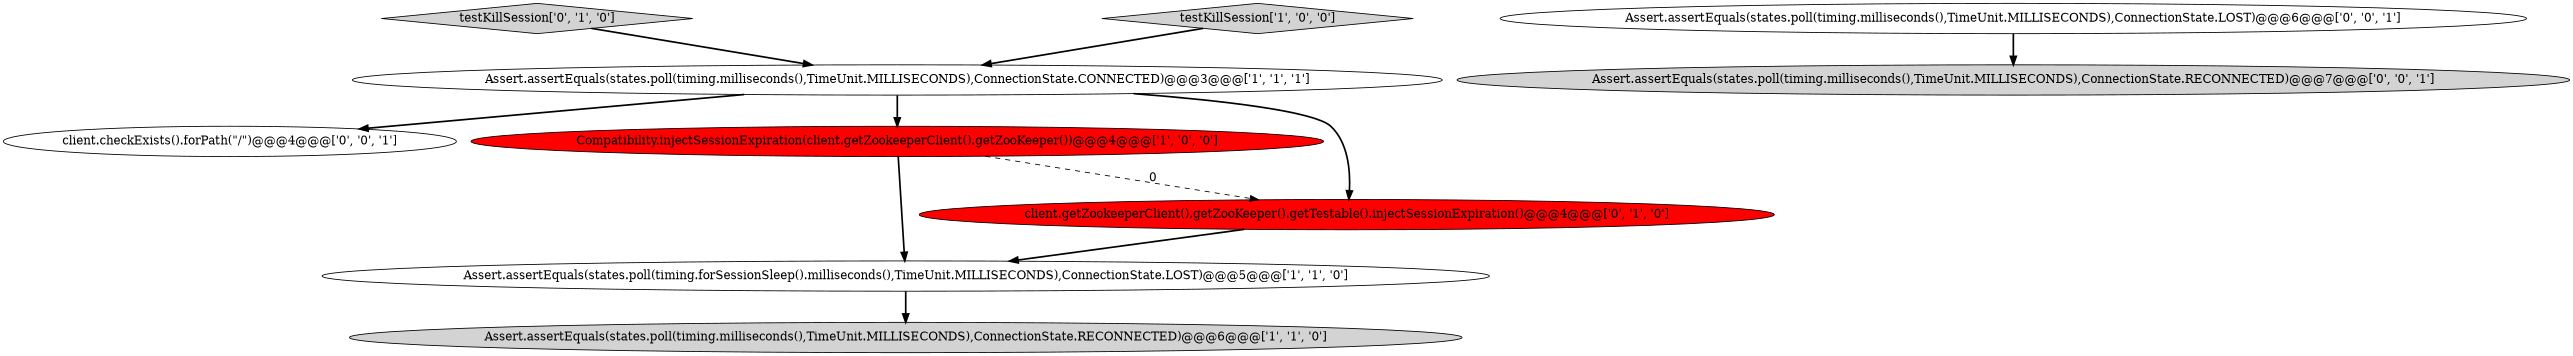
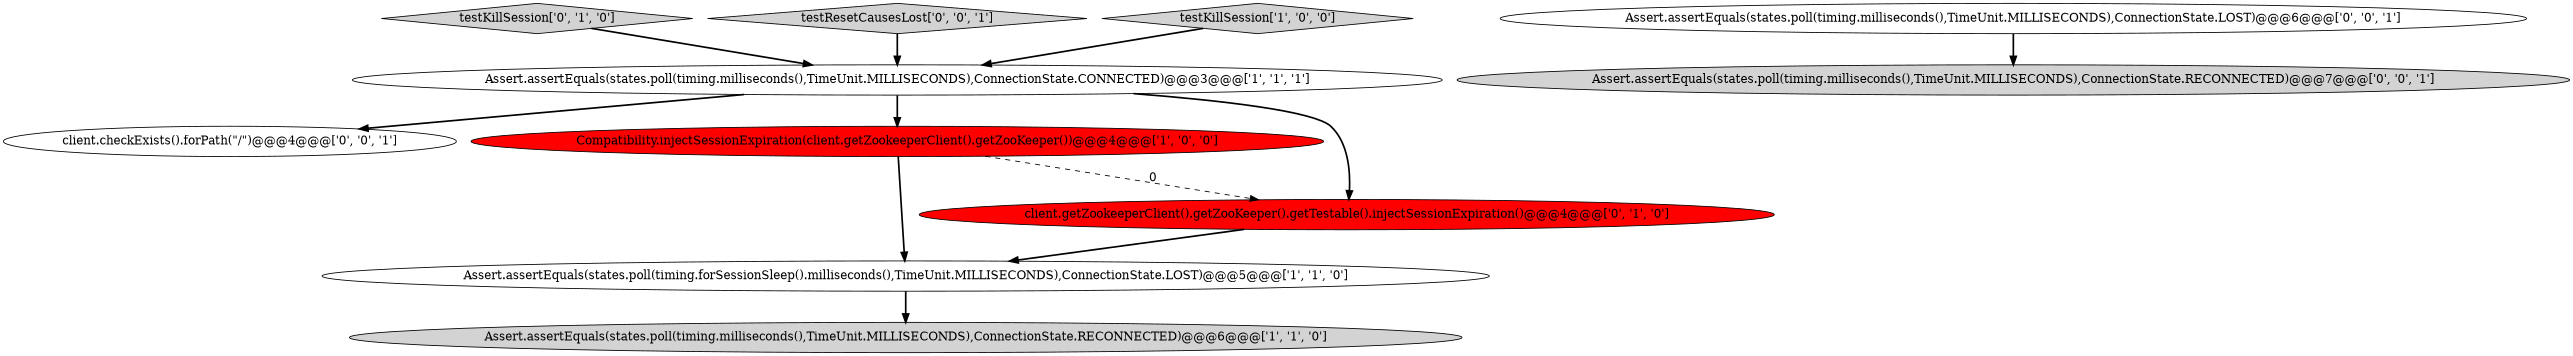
node "testResetCausesLost['0', '0', '1']": added
